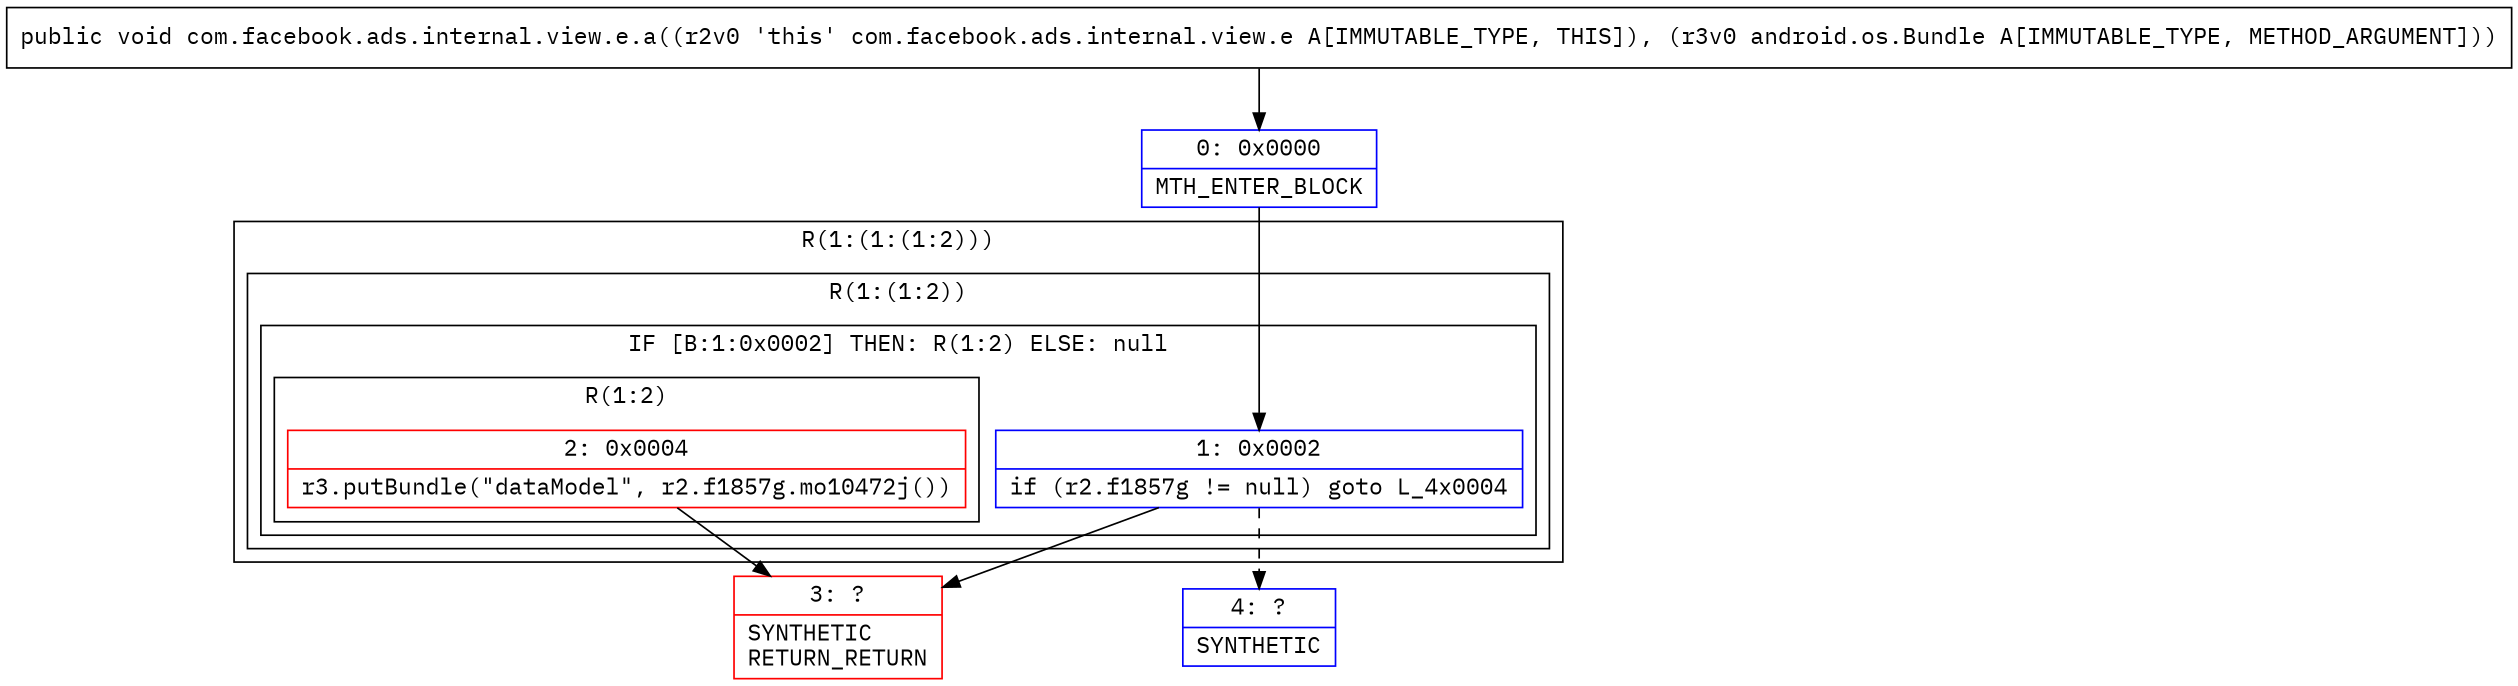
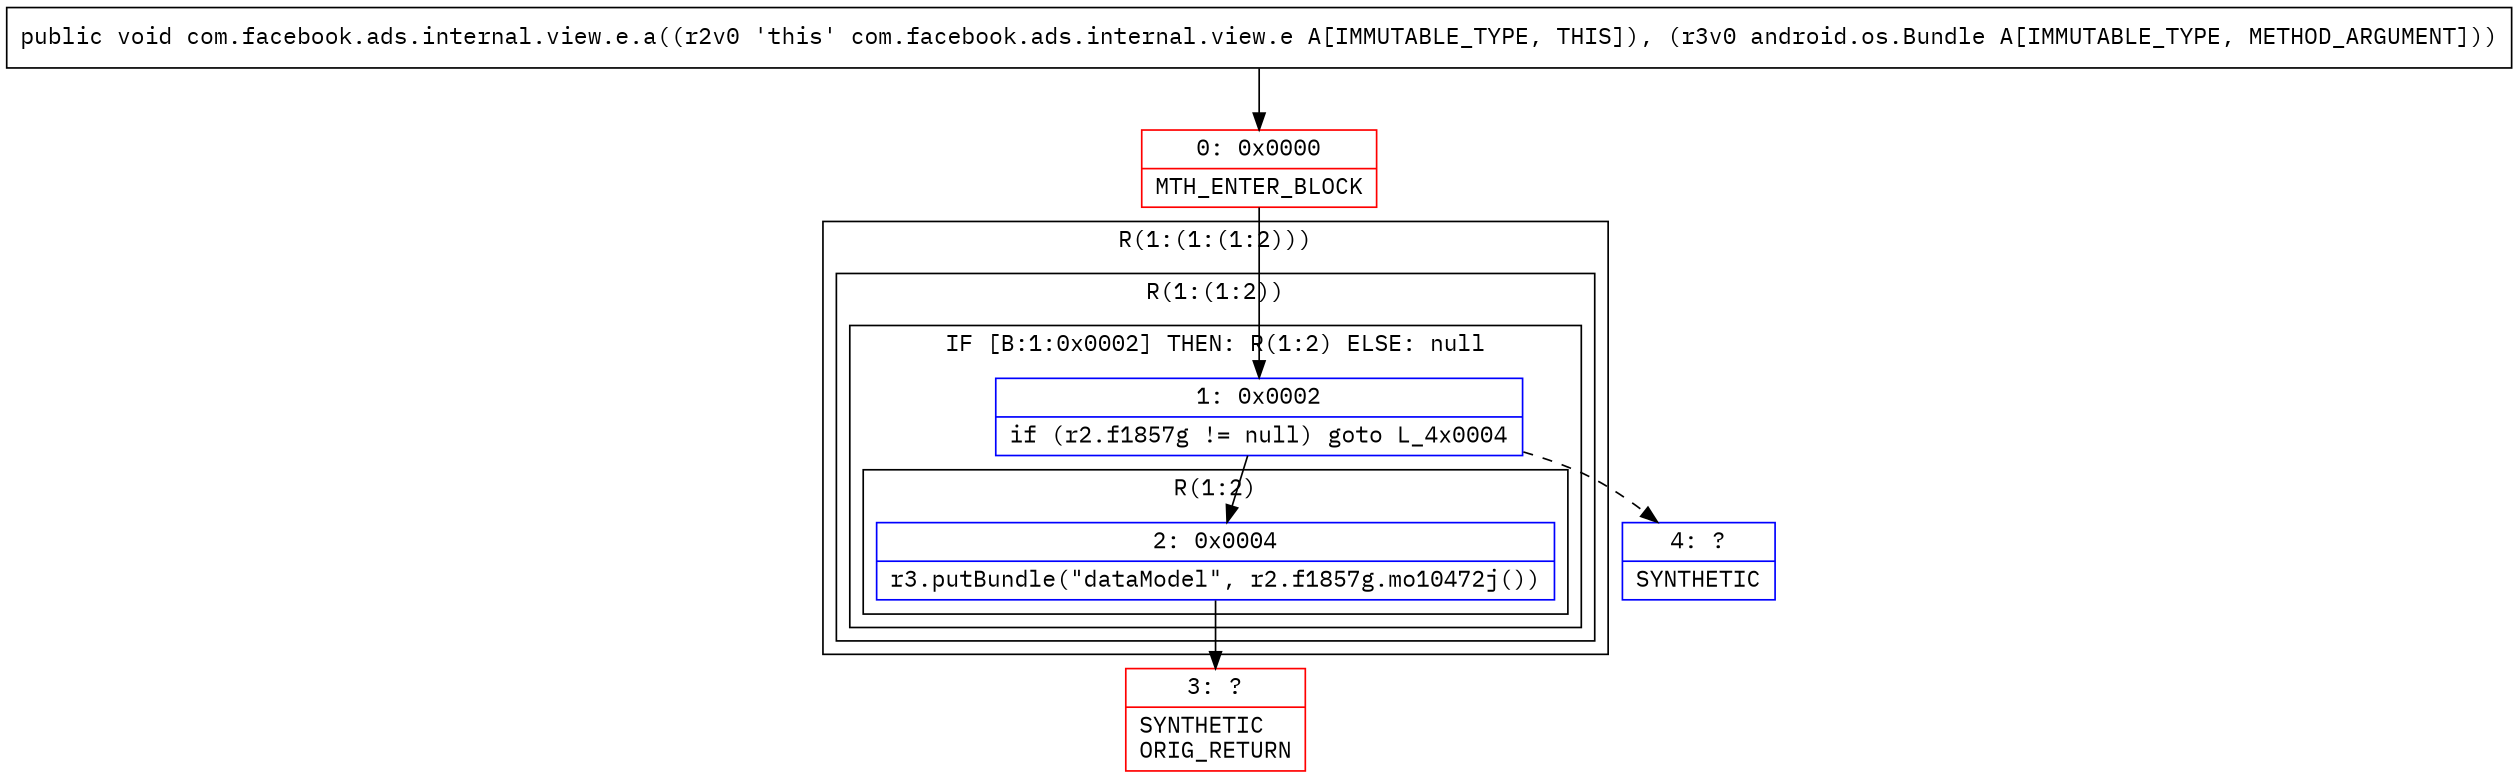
node "0: 0x0000": color blue -> red
node "2: 0x0004": color red -> blue
edge "1: 0x0002" -> "3: ?": now "1: 0x0002" -> "2: 0x0004"
node "3: ?": text "RETURN_RETURN" -> "ORIG_RETURN"
